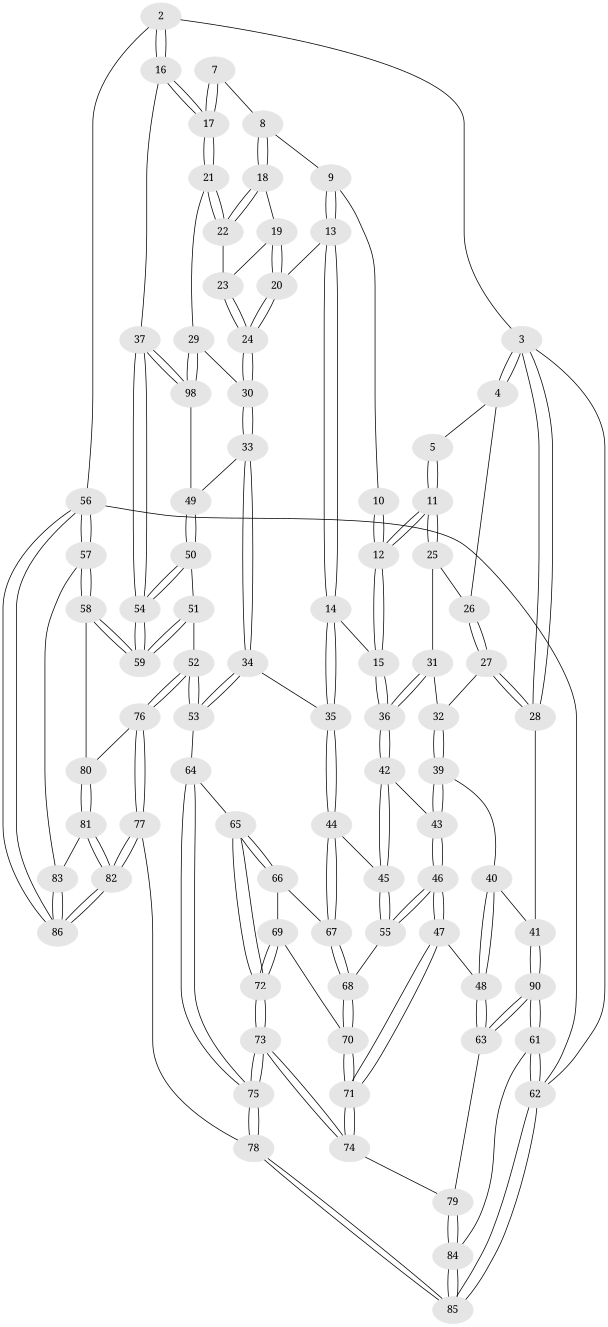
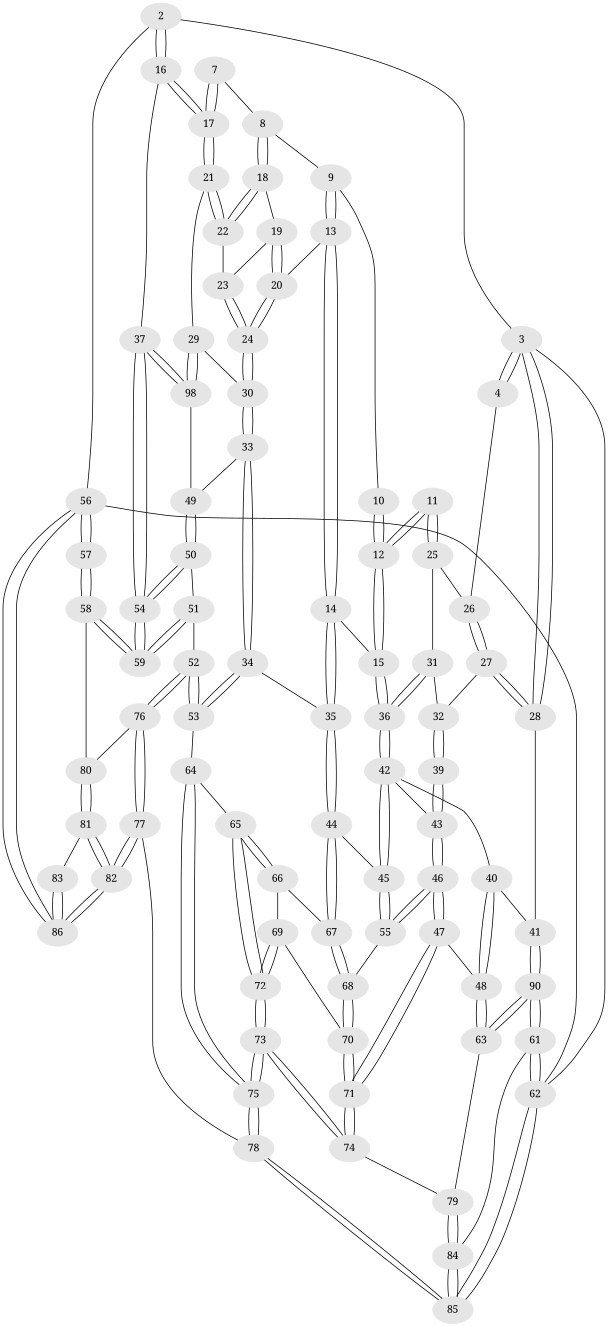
node "5": removed
edge "57" -- "83": removed
edge "39" -- "40": now "42" -- "40"
